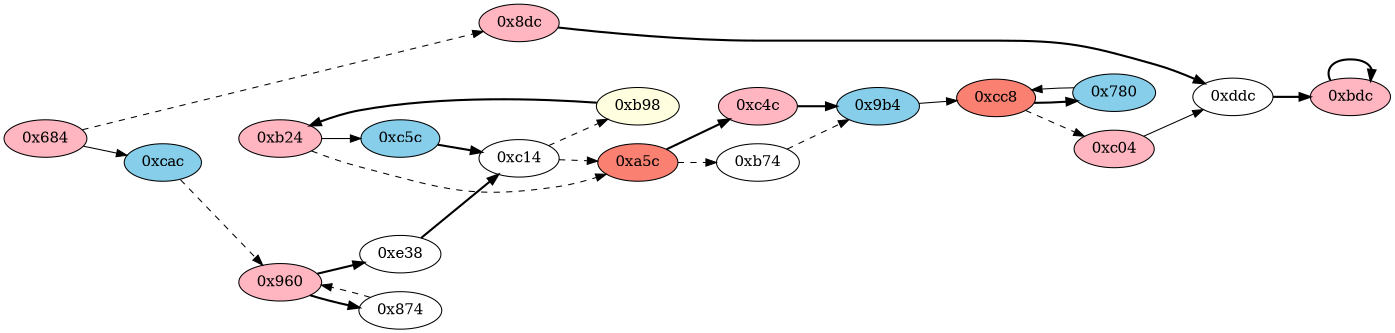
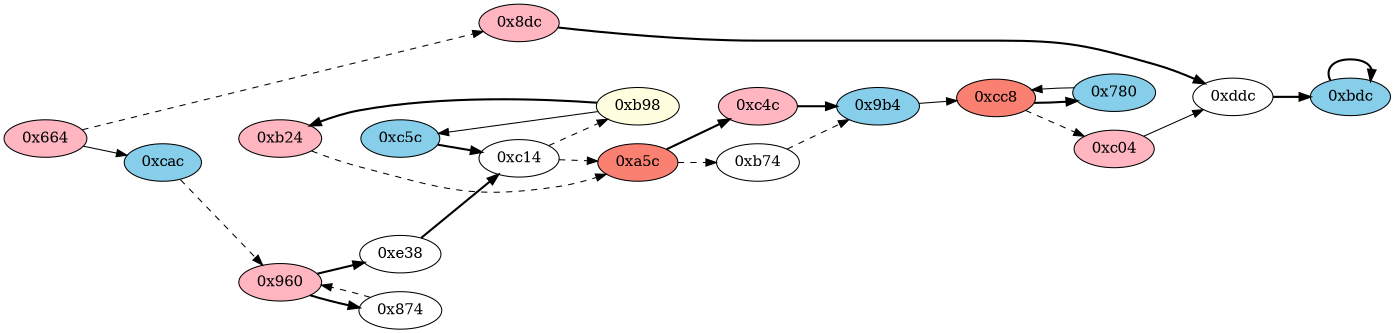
node "0xbdc": fillcolor lightpink -> skyblue
node "0x684": label "0x684" -> "0x664"
edge "0xb24" -> "0xc5c": now "0xb98" -> "0xc5c"
